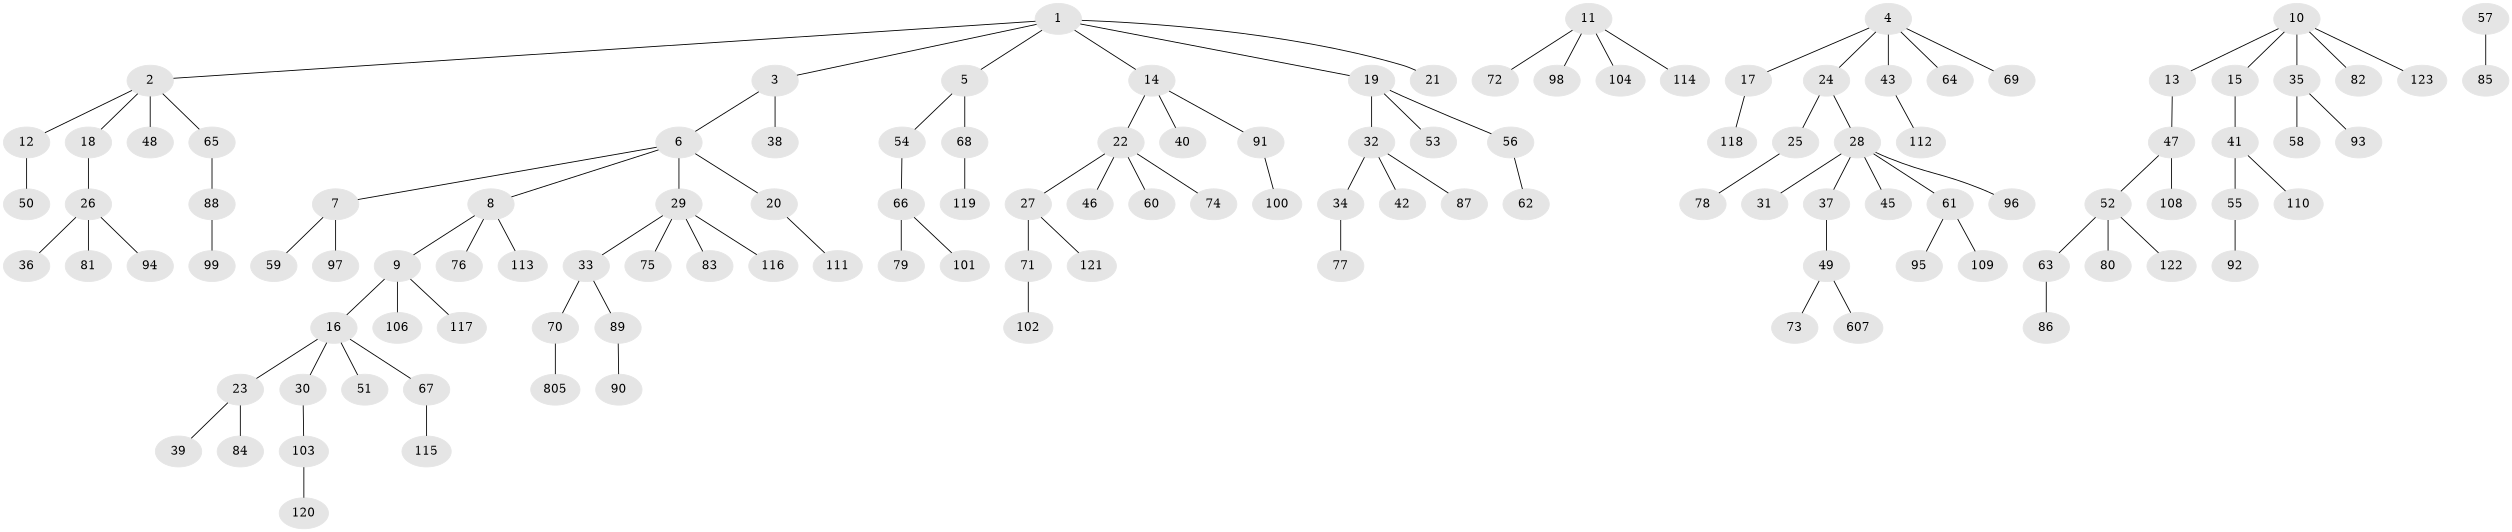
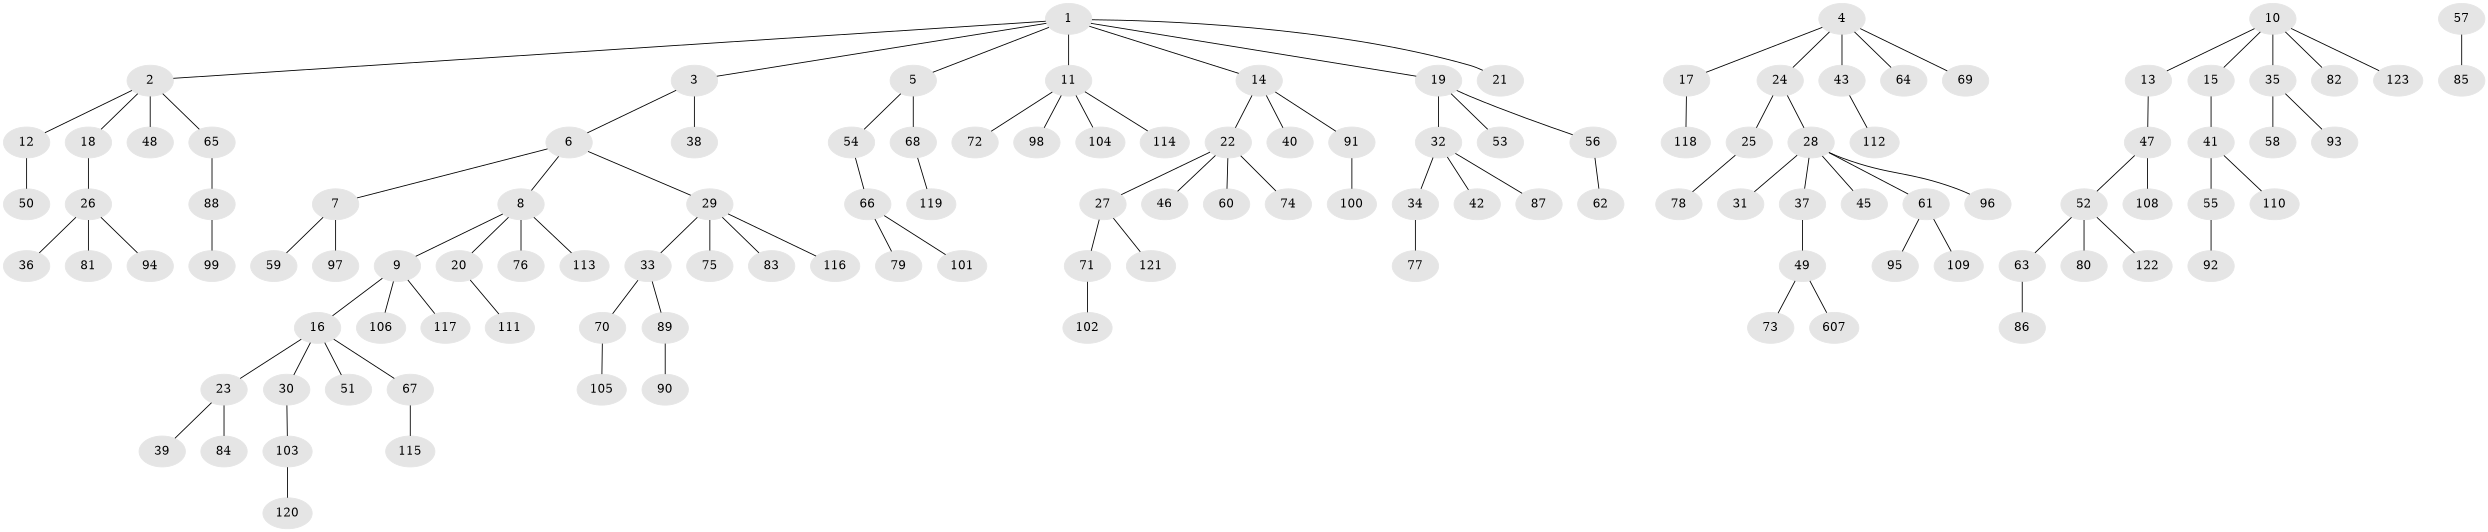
edge "1" -- "11": added
edge "6" -- "20": now "8" -- "20"
node "805": label "805" -> "105"
